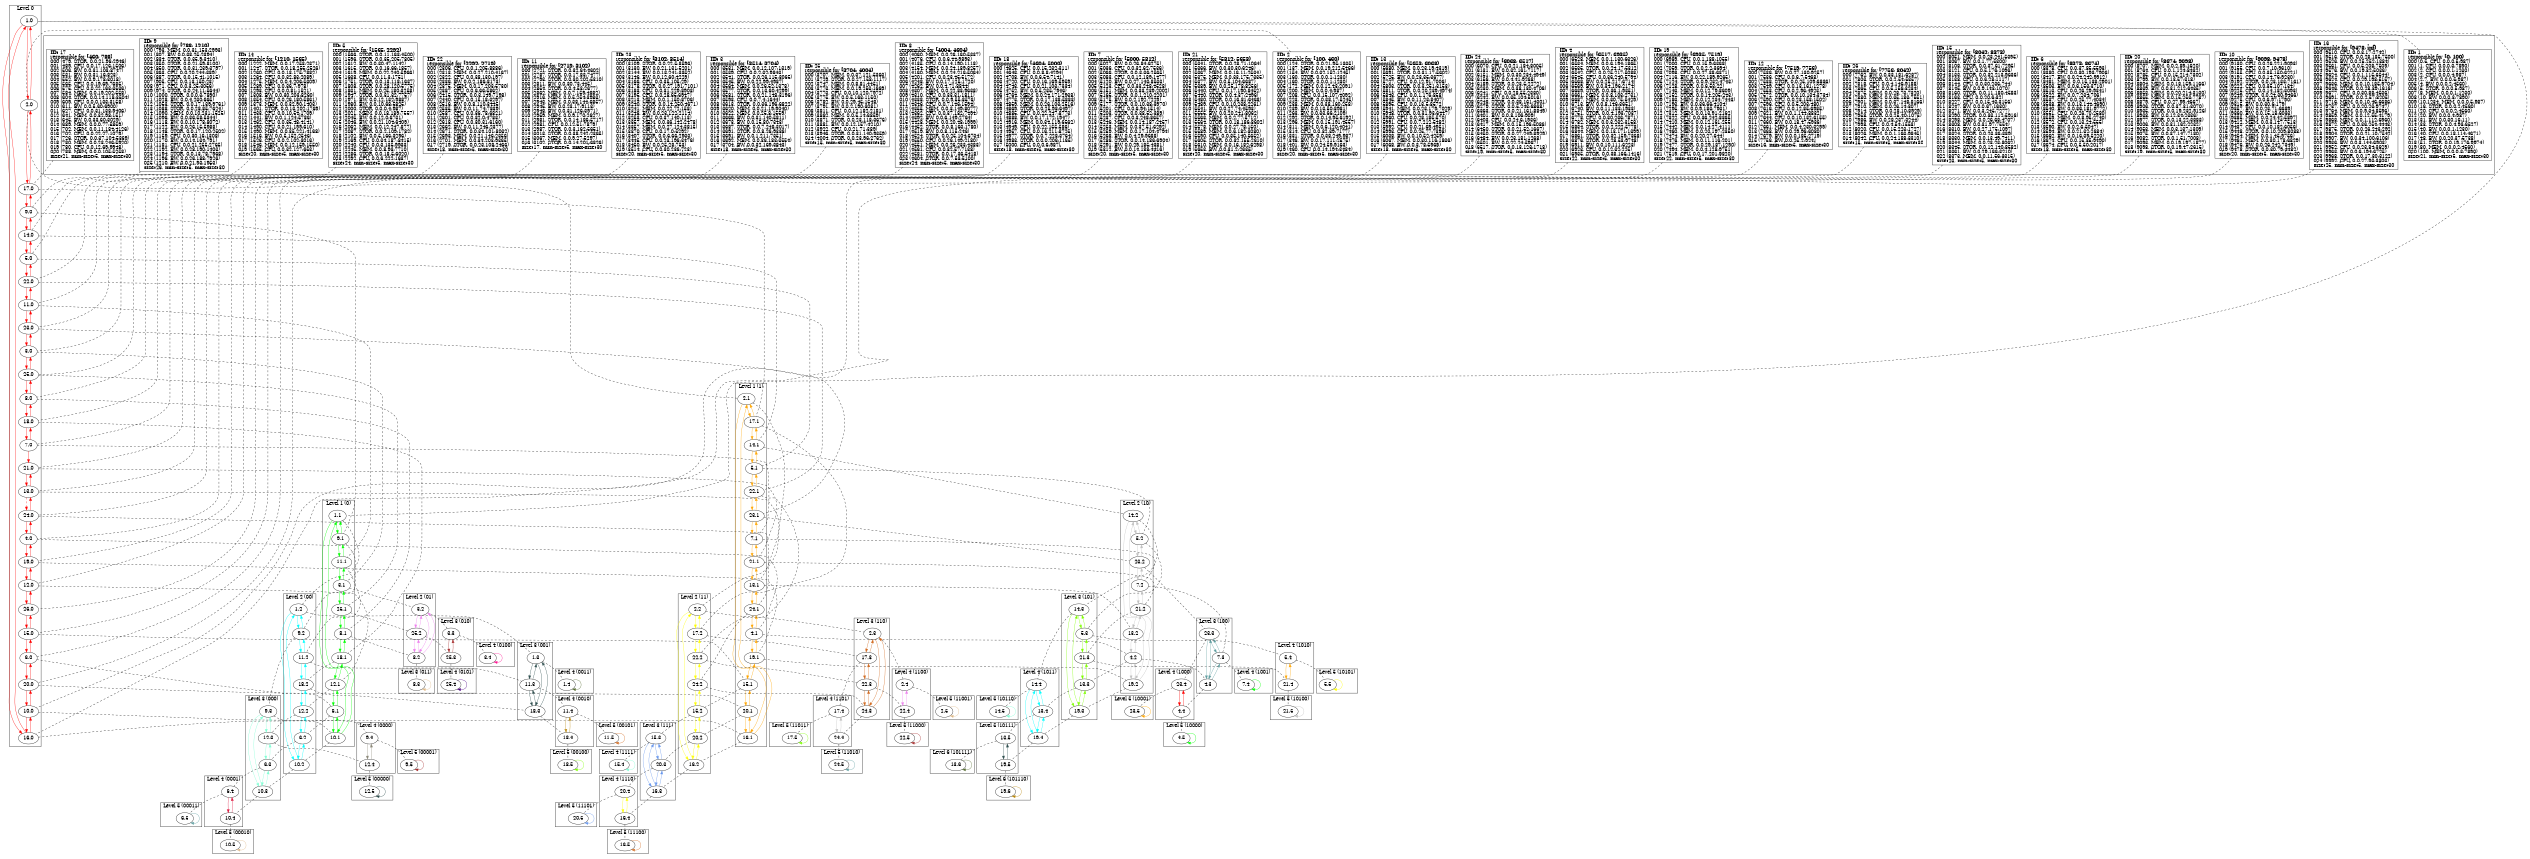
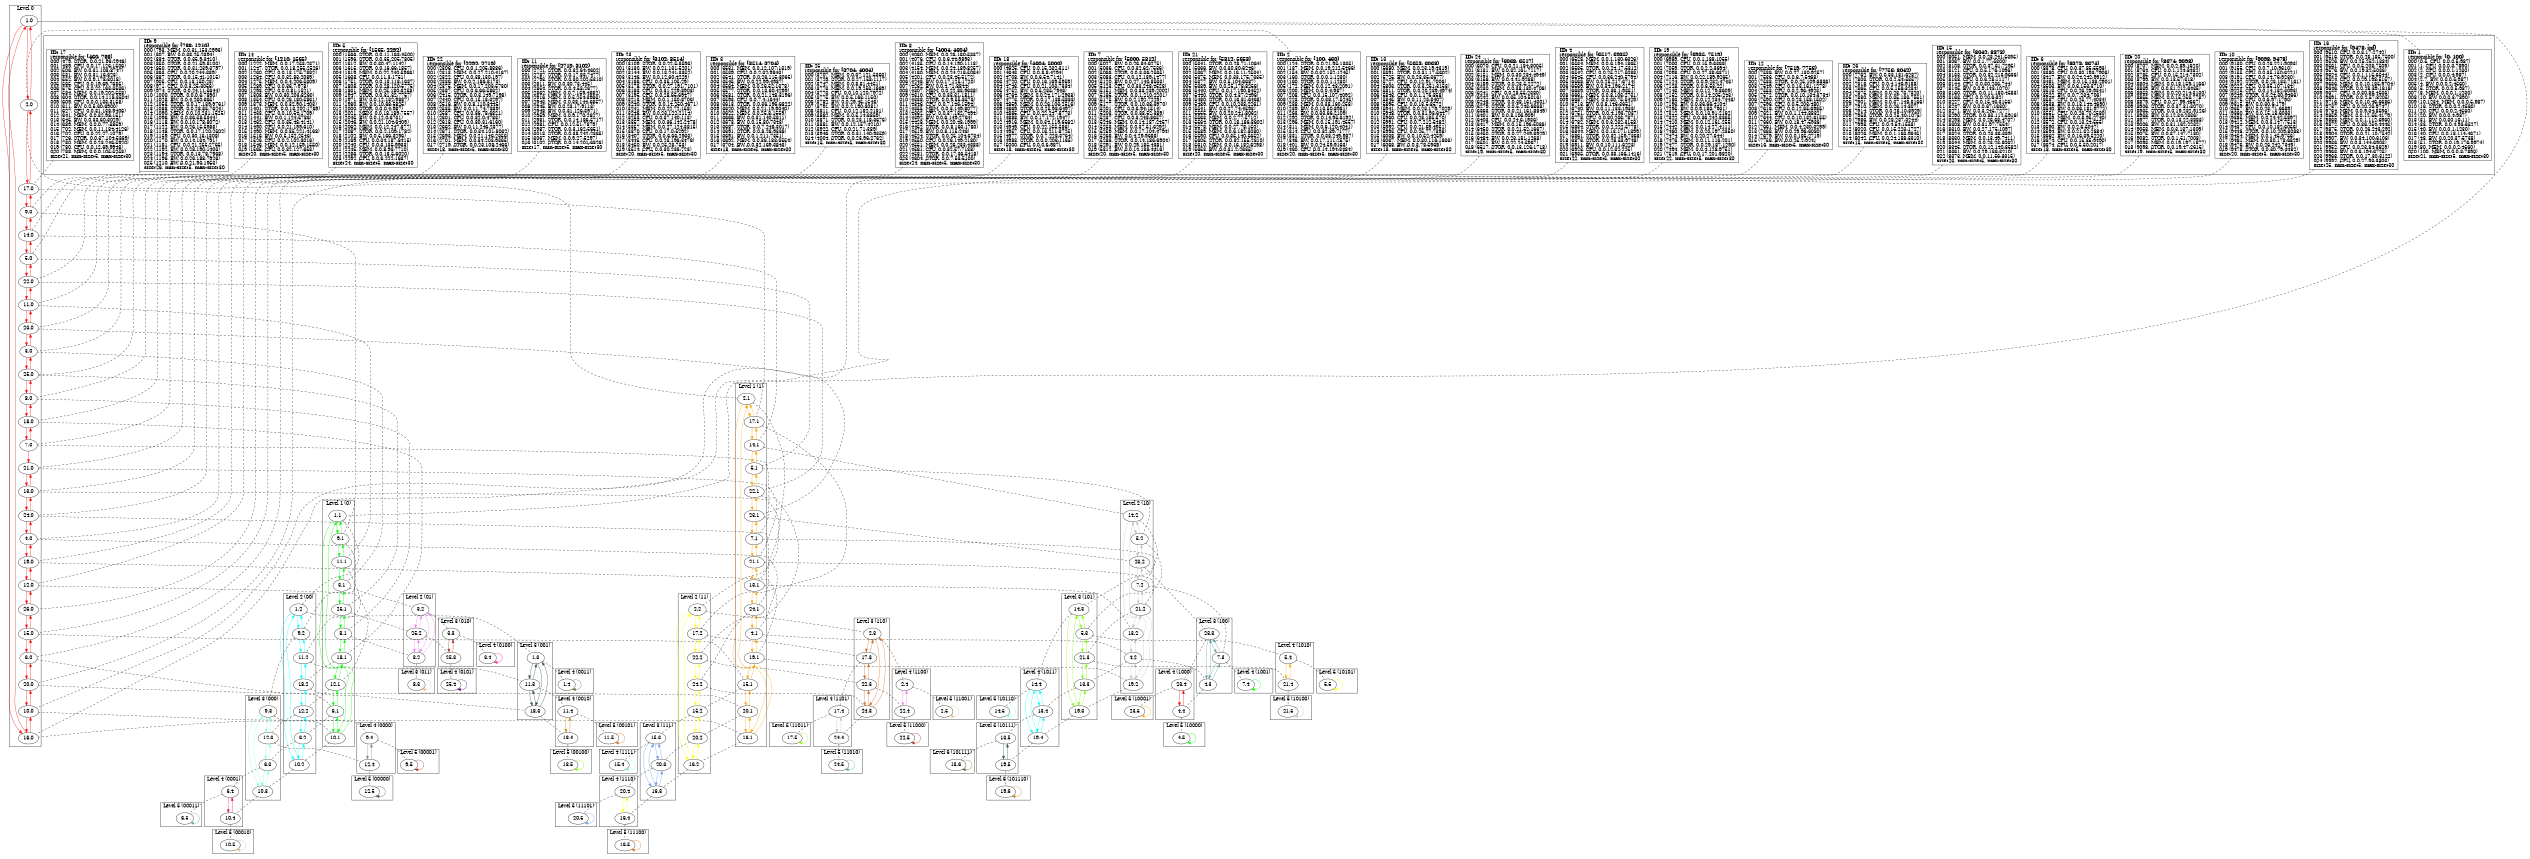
edge "13.0" -> "24.0": style dashed -> solid
